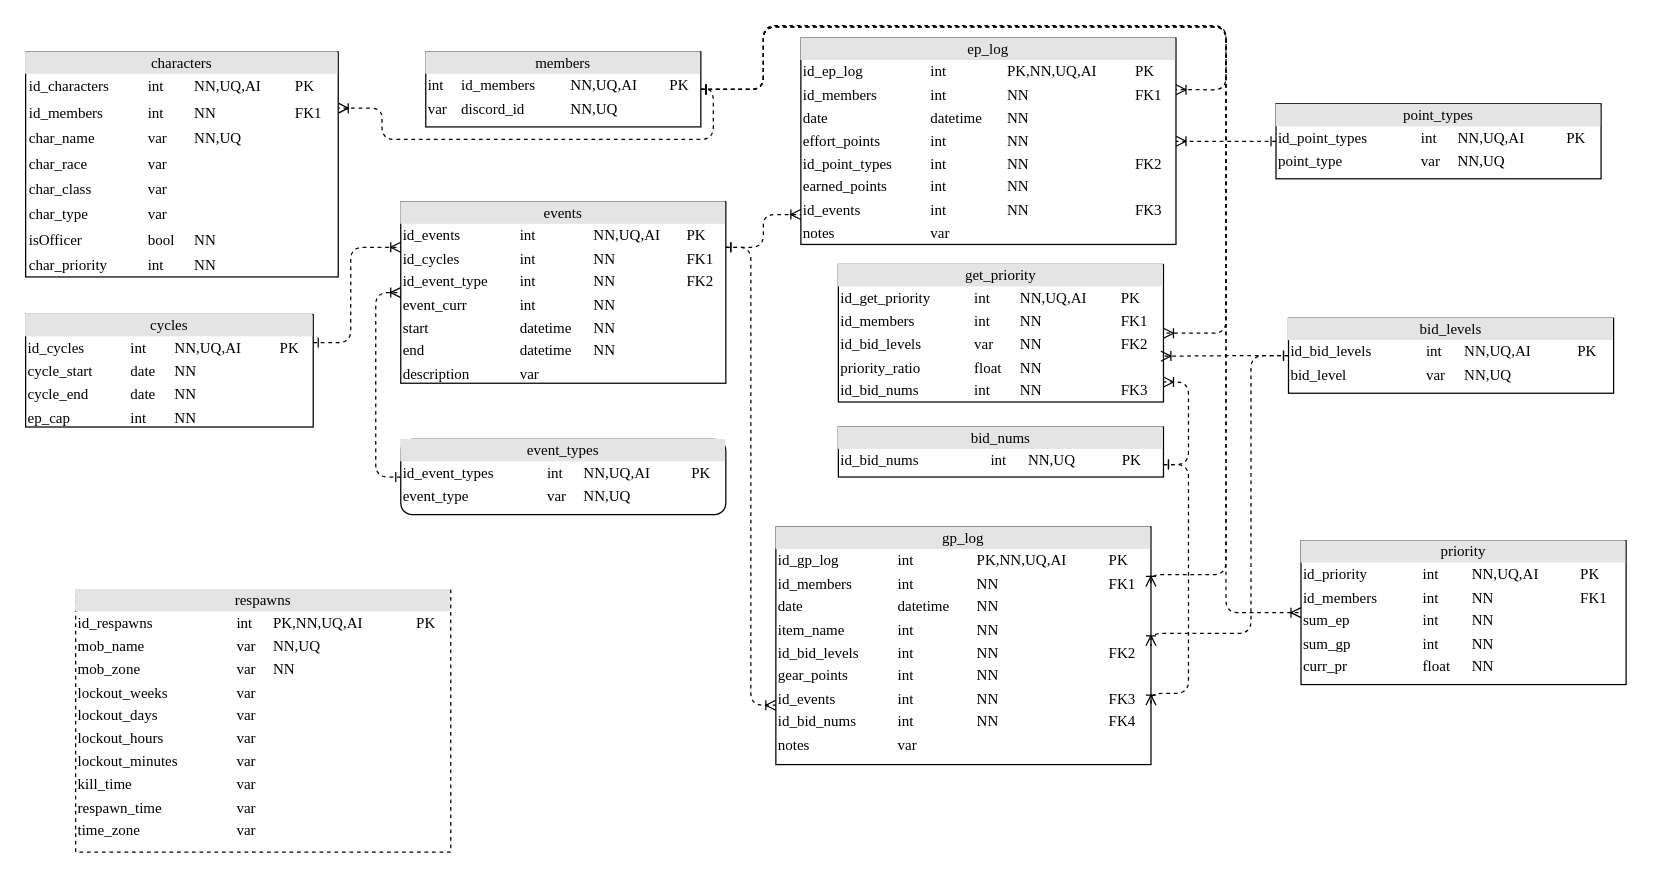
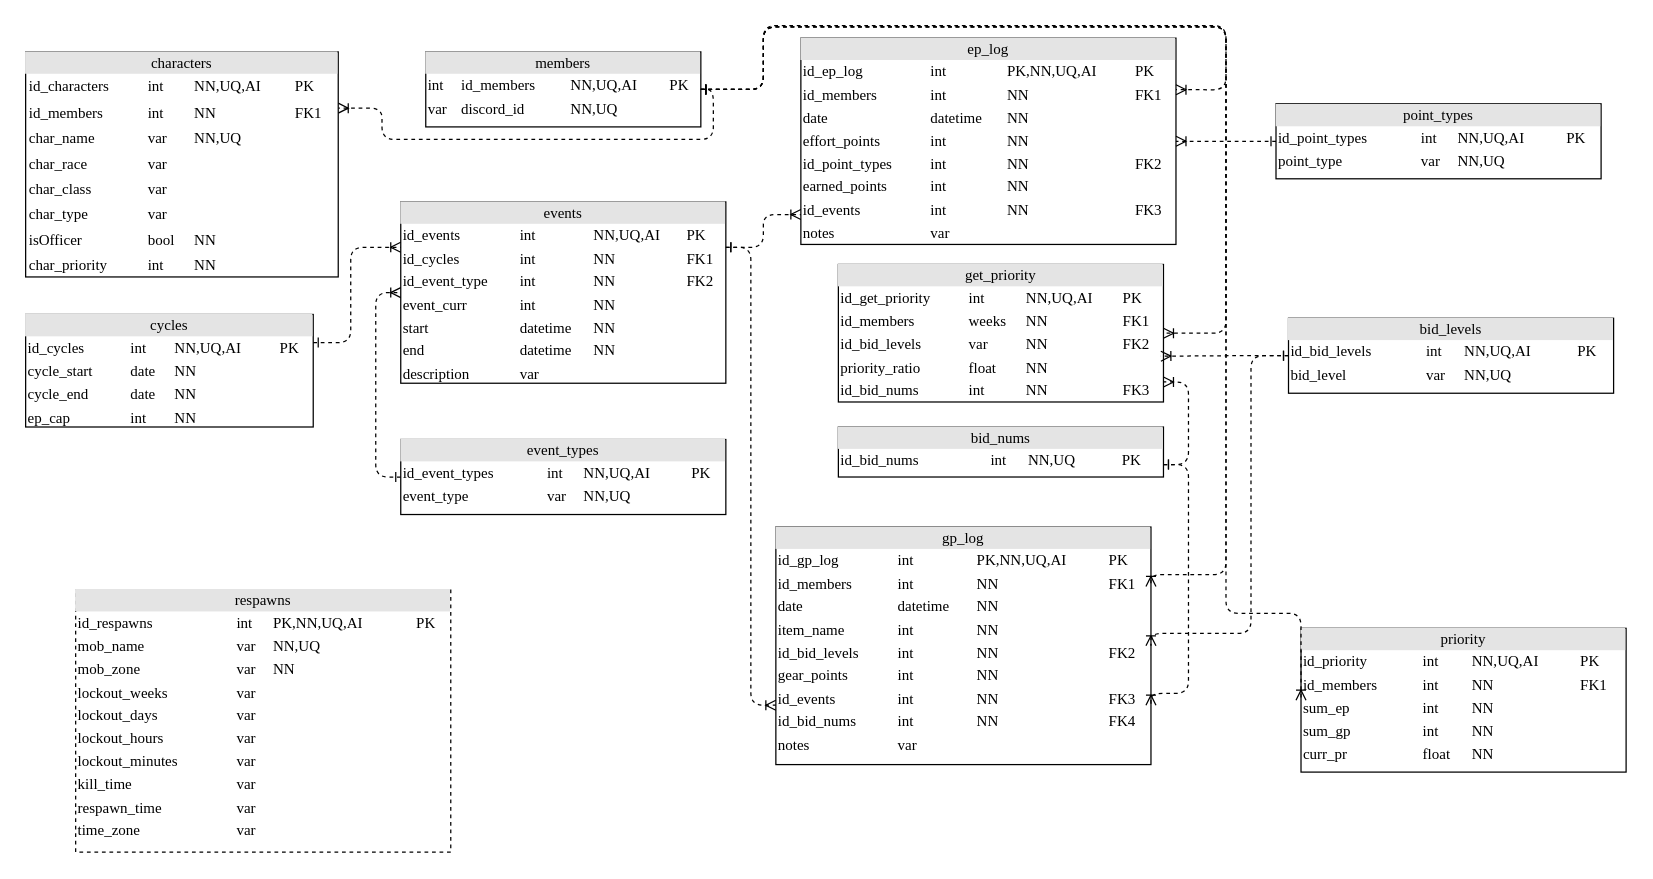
node "get_priority id_get_priority int NN,UQ,AI PK id_members int NN FK1 id_bid_levels var NN FK2 priority_ratio float NN id_bid_nums int NN FK3": label "get_priority id_get_priority int NN,UQ,AI PK id_members int NN FK1 id_bid_levels var NN FK2 priority_ratio float NN id_bid_nums int NN FK3" -> "get_priority id_get_priority int NN,UQ,AI PK id_members weeks NN FK1 id_bid_levels var NN FK2 priority_ratio float NN id_bid_nums int NN FK3"
node "event_types id_event_types int NN,UQ,AI PK event_type var NN,UQ": shape rounded rectangle -> rectangle
node "priority id_priority int NN,UQ,AI PK id_members int NN FK1 sum_ep int NN sum_gp int NN curr_pr float NN": moved (1463, 613) -> (1463, 700)
